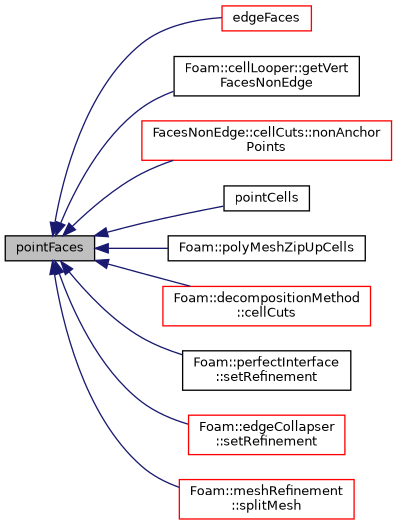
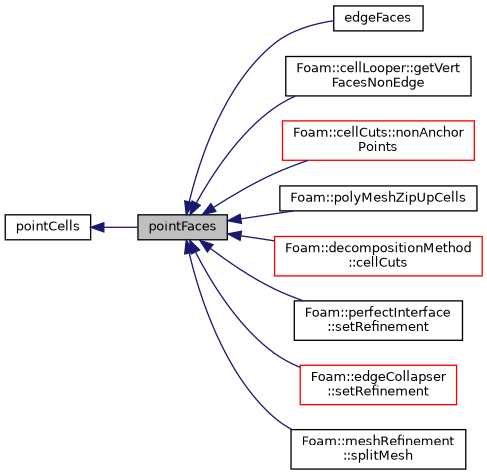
node "edgeFaces": color red -> black
node "FacesNonEdge::cellCuts::nonAnchor Points": label "FacesNonEdge::cellCuts::nonAnchor Points" -> "Foam::cellCuts::nonAnchor Points"
edge "pointCells" -> "pointFaces": reversed
node "Foam::meshRefinement ::splitMesh": color red -> black
